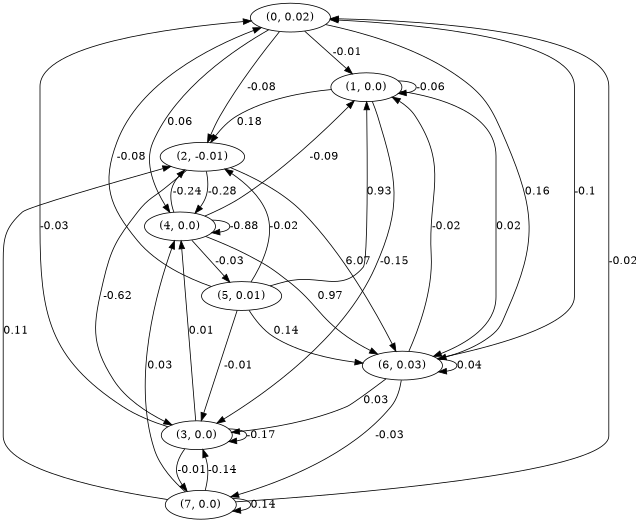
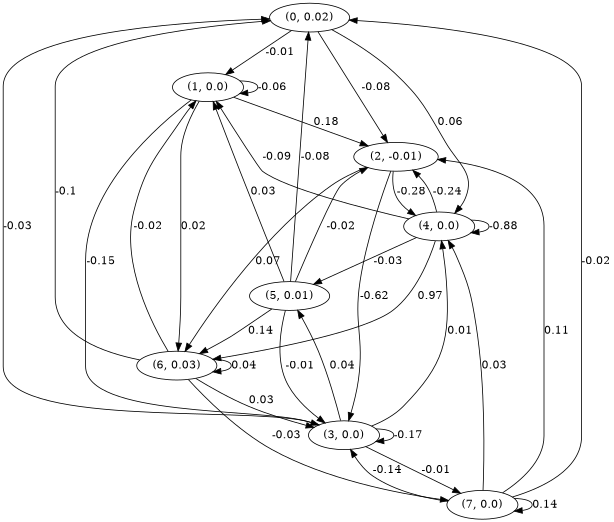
edge "(0, 0.02)" -> "(6, 0.03)": removed, label "0.16"
edge "(5, 0.01)" -> "(1, 0.0)": label "0.93" -> "0.03"
edge "(2, -0.01)" -> "(6, 0.03)": label "6.07" -> "0.07"
edge "(3, 0.0)" -> "(5, 0.01)": added, label "0.04"
